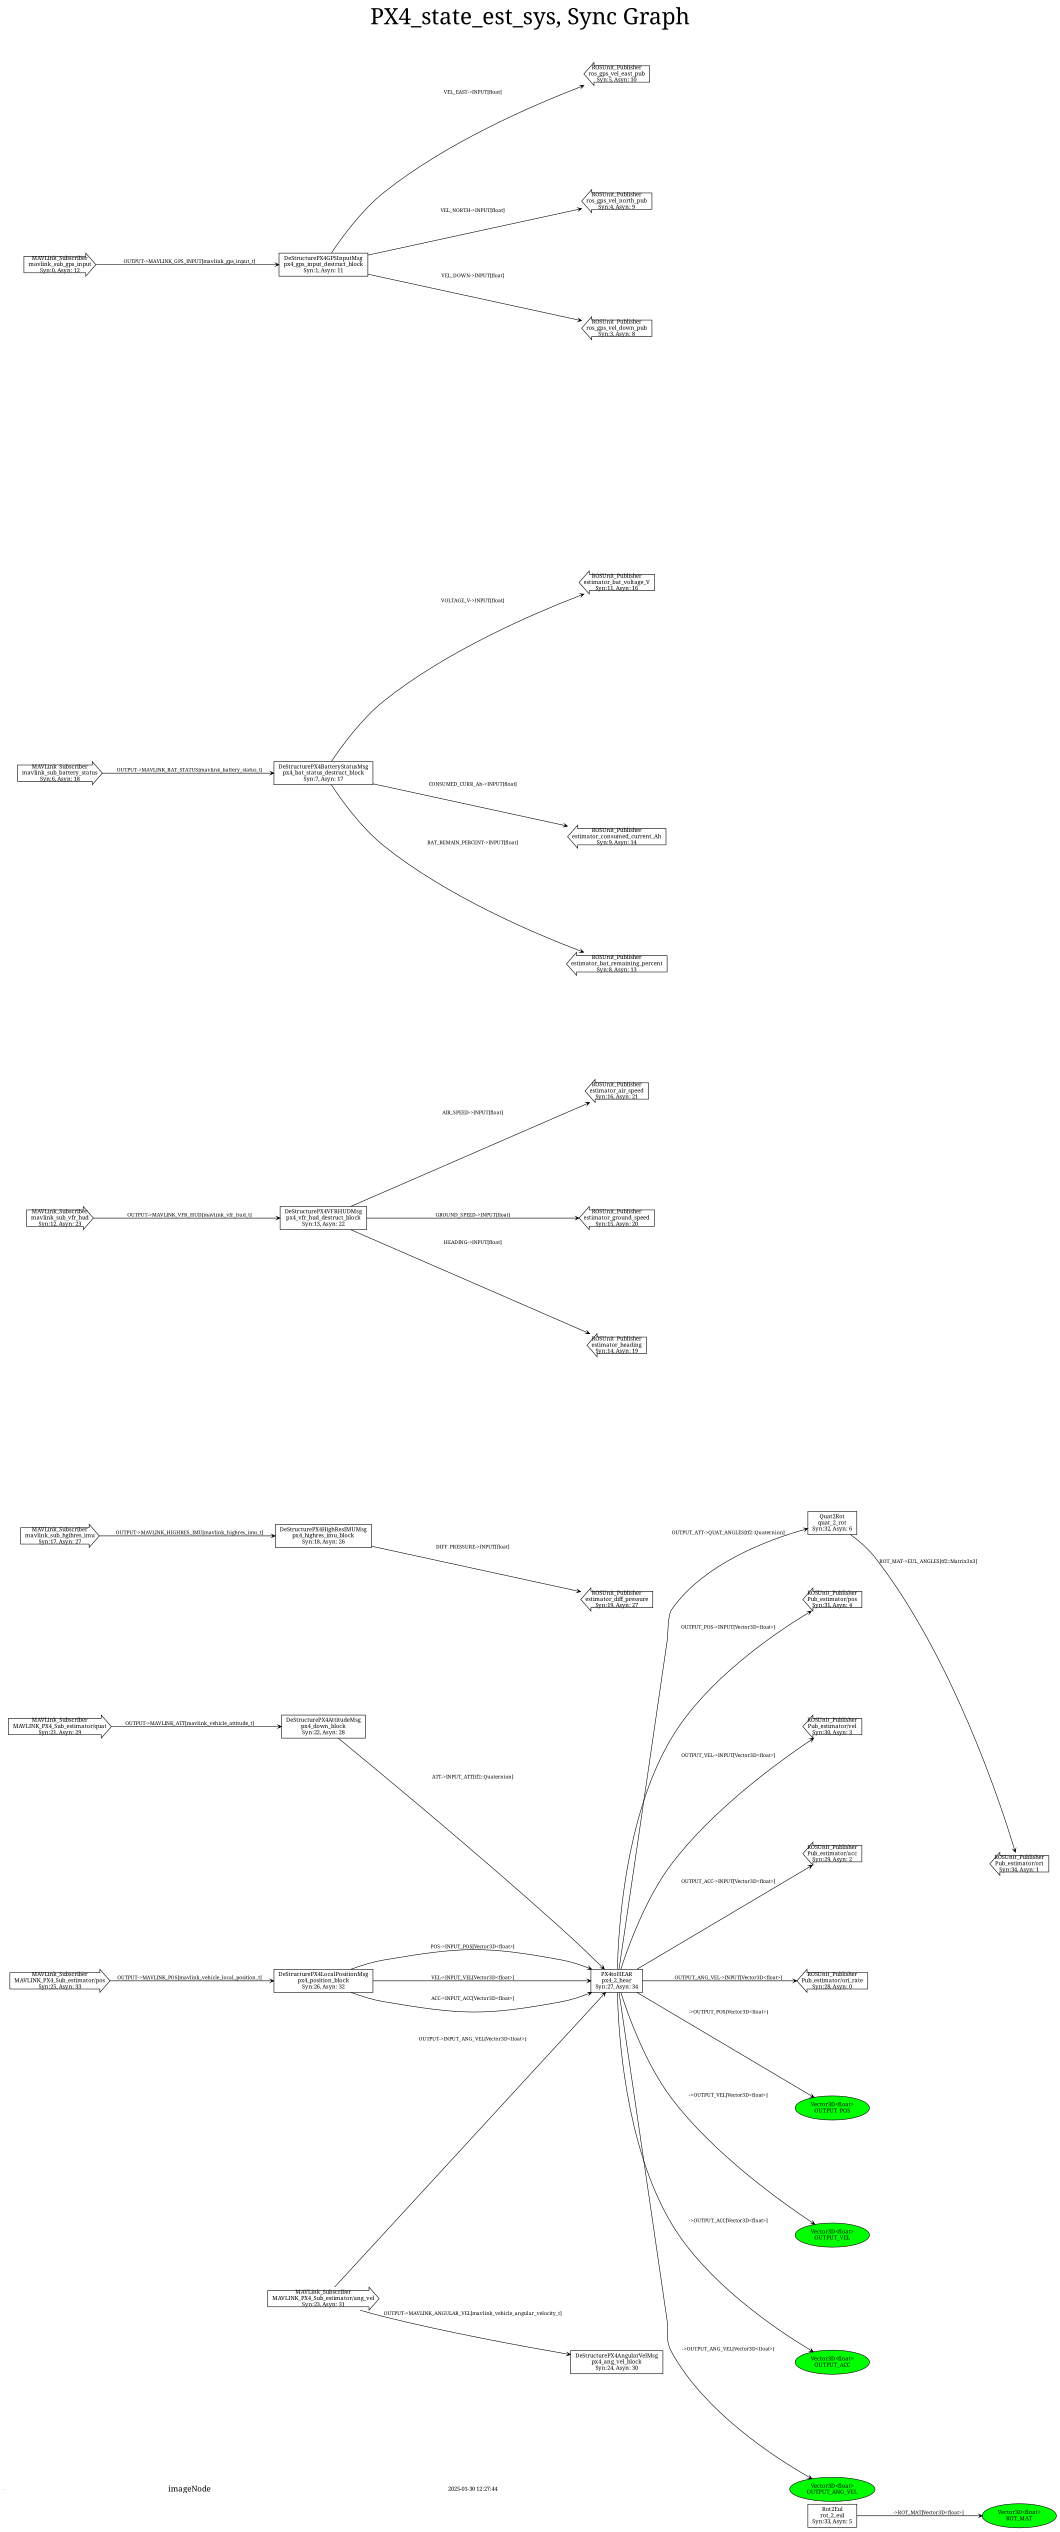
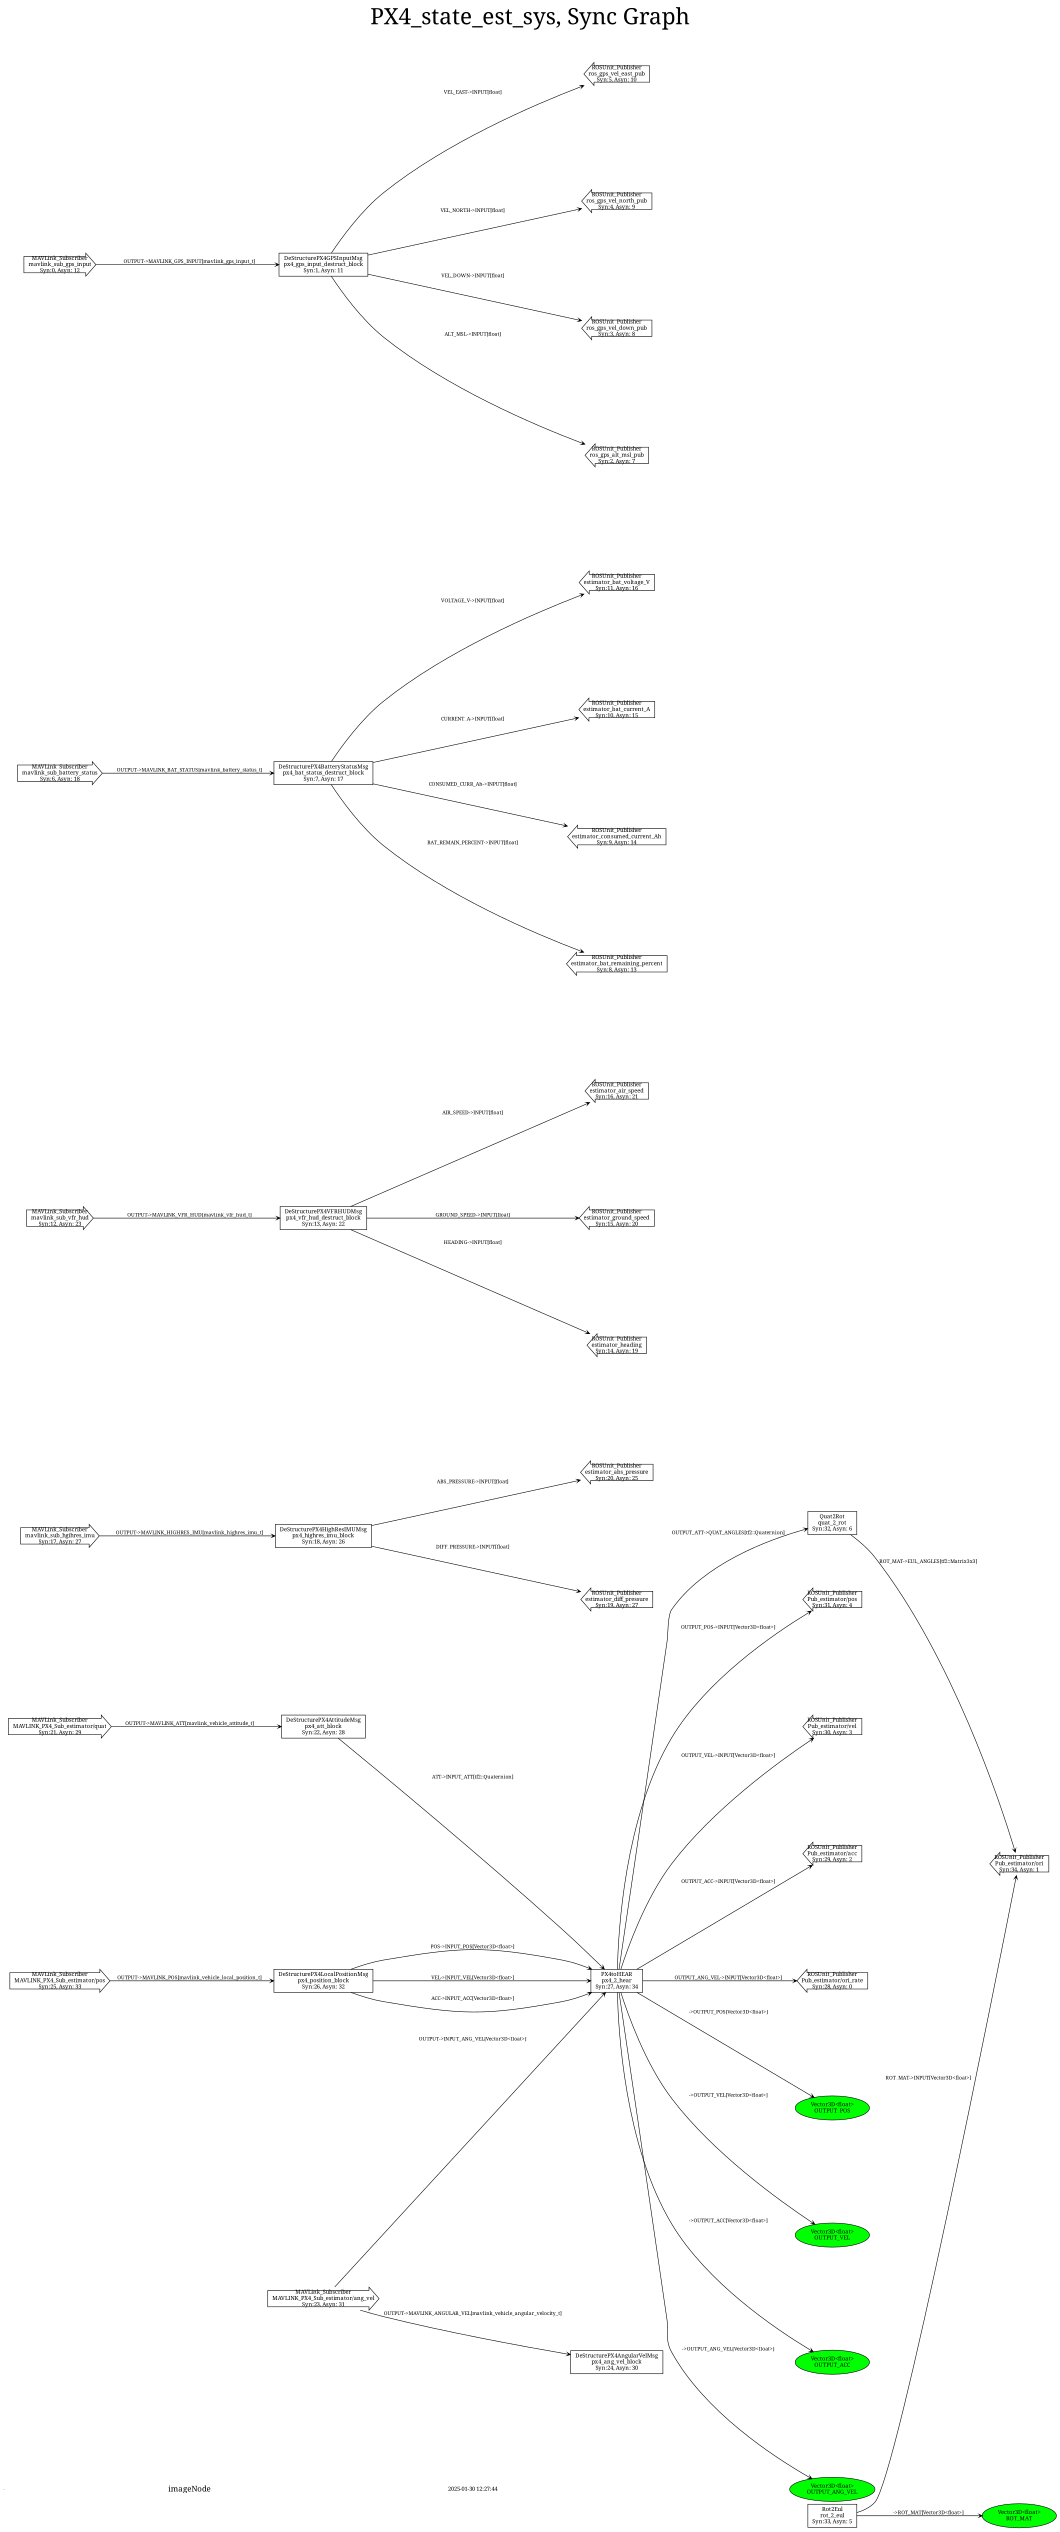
node "ROSUnit_Publisher ros_gps_alt_msl_pub Syn:2, Asyn: 7": added
node "ROSUnit_Publisher estimator_bat_current_A Syn:10, Asyn: 15": added
node "ROSUnit_Publisher estimator_abs_pressure Syn:20, Asyn: 25": added
node "DeStructurePX4AttitudeMsg px4_down_block Syn:22, Asyn: 28": label "DeStructurePX4AttitudeMsg px4_down_block Syn:22, Asyn: 28" -> "DeStructurePX4AttitudeMsg px4_att_block Syn:22, Asyn: 28"
edge "Rot2Eul rot_2_eul Syn:33, Asyn: 5" -> "ROSUnit_Publisher Pub_estimator/ori Syn:34, Asyn: 1": added, label "ROT_MAT->INPUT[Vector3D<float>]"
